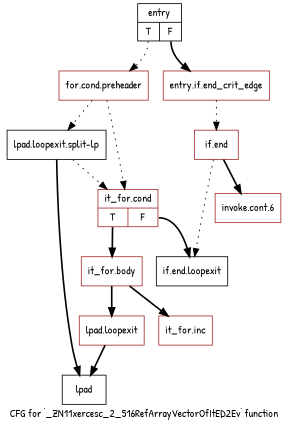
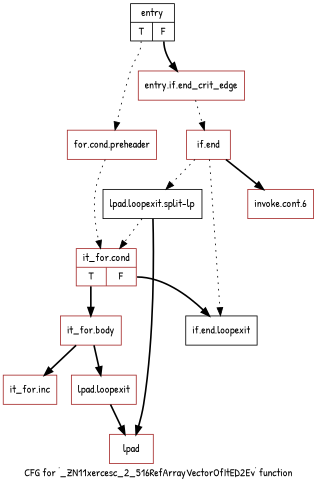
edge "for.cond.preheader" -> "lpad.loopexit.split-lp": now "if.end" -> "lpad.loopexit.split-lp"
node "lpad": color black -> brown
